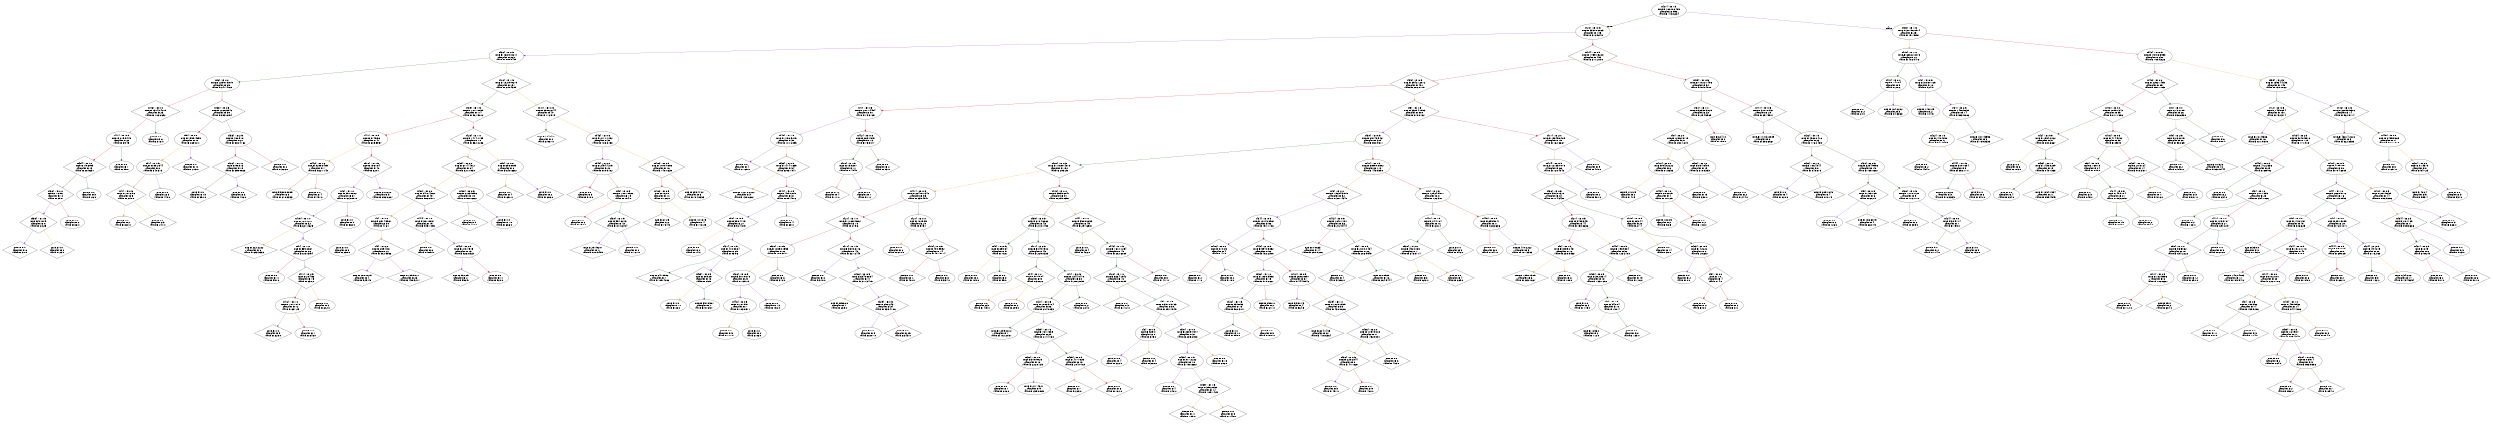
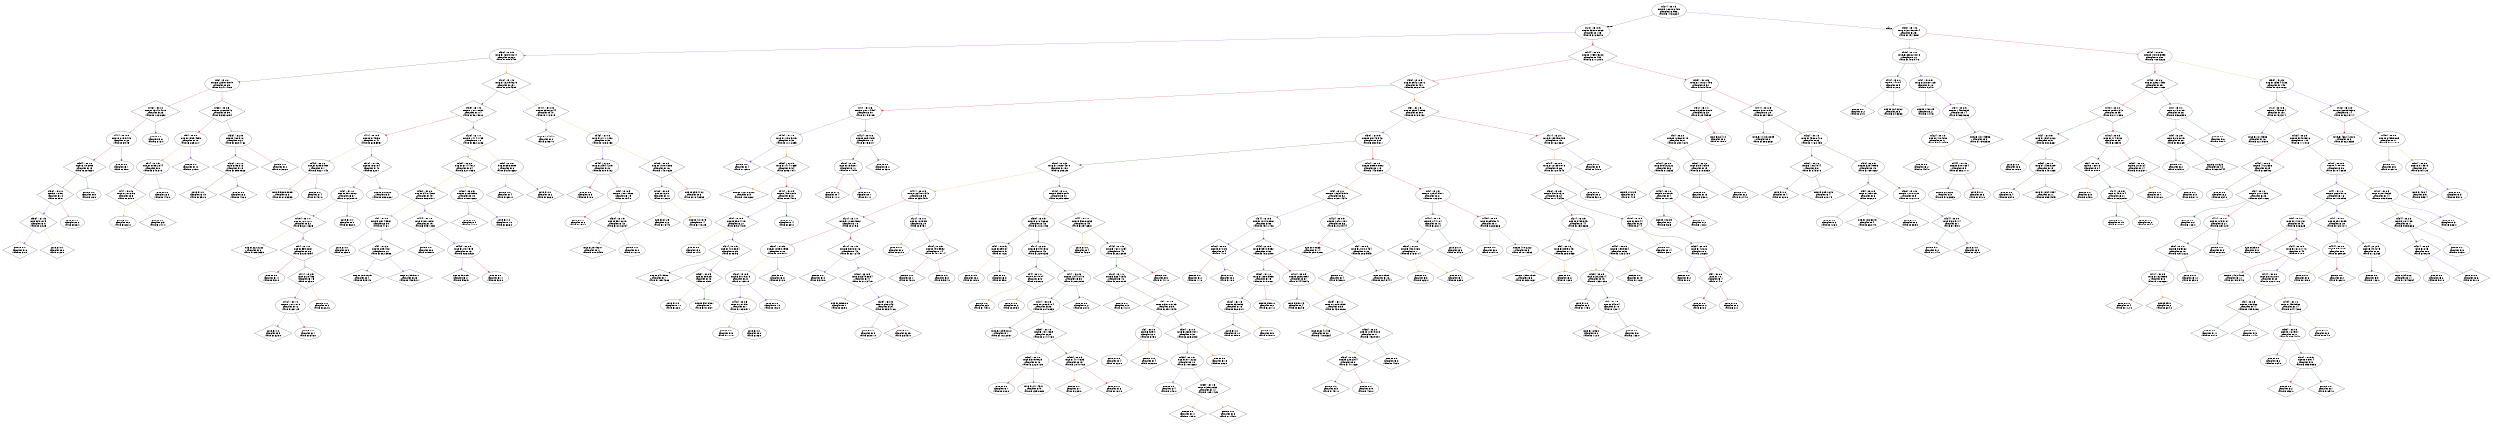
edge "X[2] <= -0.5 mse = 1934.2222 samples = 21 value = 830.6667" -> "X[33] <= 1.0 mse = 1435.5289 samples = 15 value = 849.7333": color darkgreen -> darkorange
edge "X[27] <= 0.5 mse = 3483.345 samples = 44 value = 153.8636" -> "X[40] <= 0.5 mse = 198.9834 samples = 32 value = 123.2188": now "X[27] <= 0.5 mse = 3483.345 samples = 44 value = 153.8636" -> "X[29] <= 0.5 mse = 302.3314 samples = 13 value = 133.7692"
edge "X[39] <= 1.5 mse = 481.4839 samples = 29 value = 214.4138" -> "X[26] <= 1.0 mse = 375.9023 samples = 16 value = 222.8125": color purple -> darkorange
